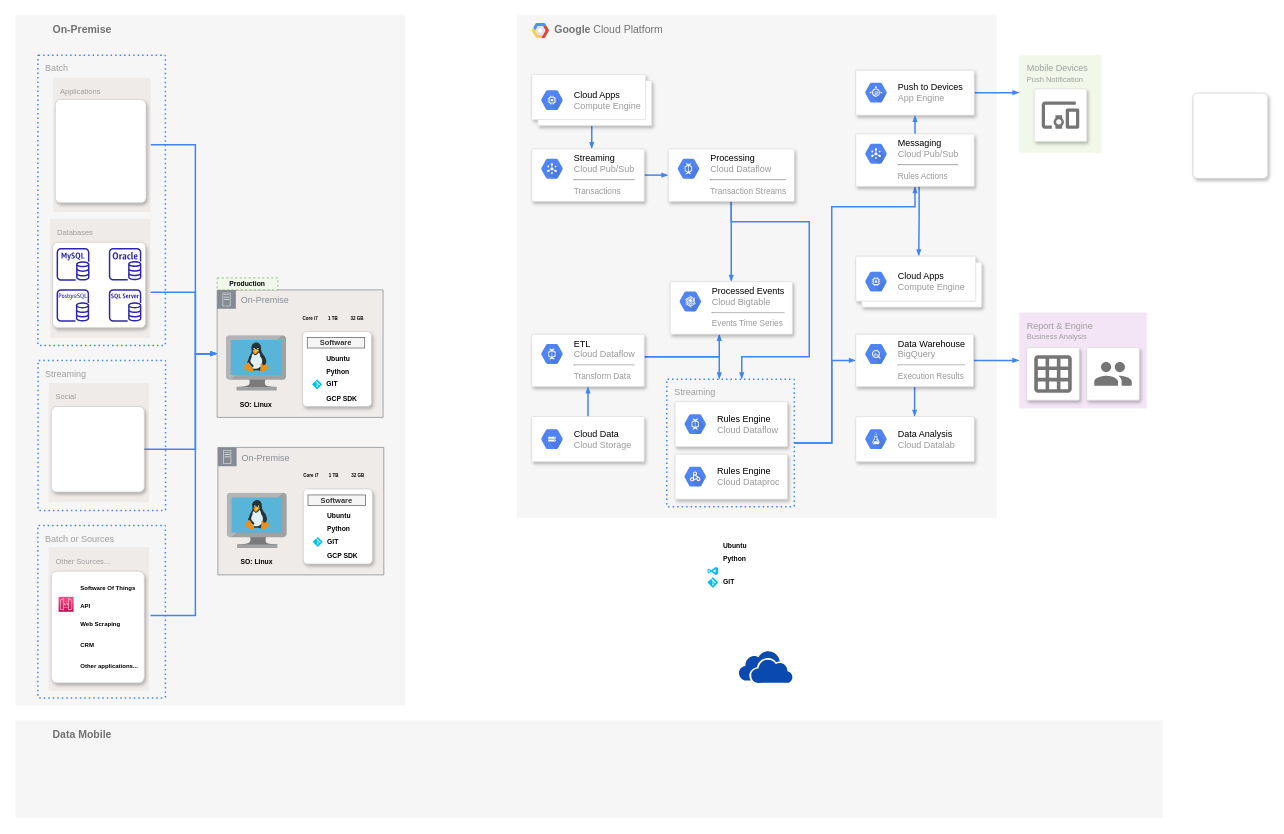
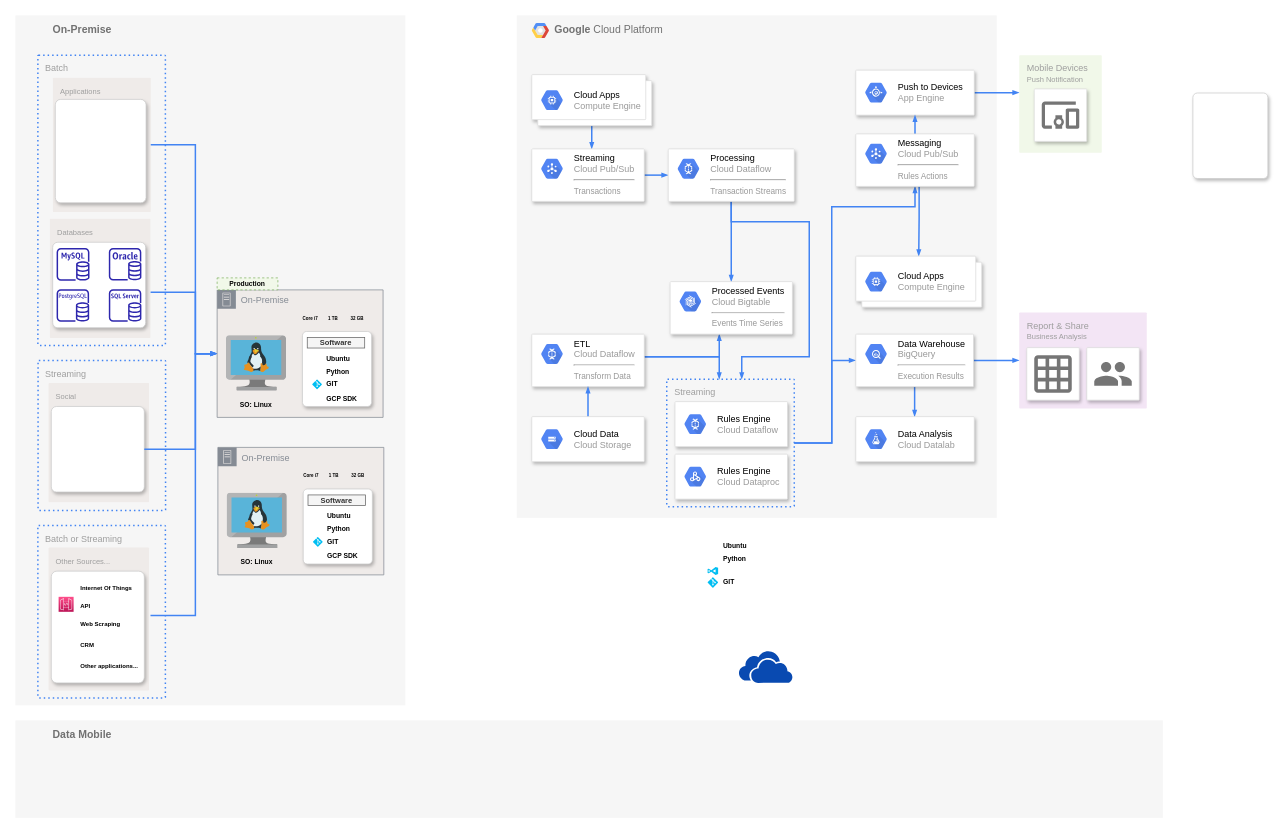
node "Report & Engine Business Analysis": label "Report & Engine Business Analysis" -> "Report & Share Business Analysis"
node "Batch or Sources": label "Batch or Sources" -> "Batch or Streaming"
node "Software Of Things": label "Software Of Things" -> "Internet Of Things"
